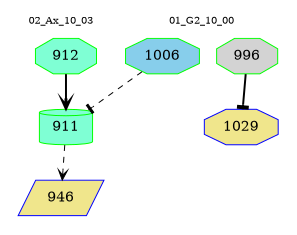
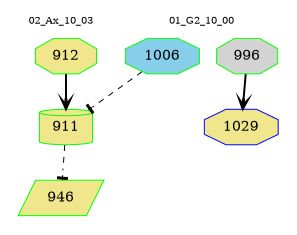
node "912": fillcolor aquamarine -> khaki
edge "996" -> "1029": arrowhead tee -> vee
node "911": fillcolor aquamarine -> khaki
edge "911" -> "946": arrowhead vee -> tee
node "946": color blue -> green
